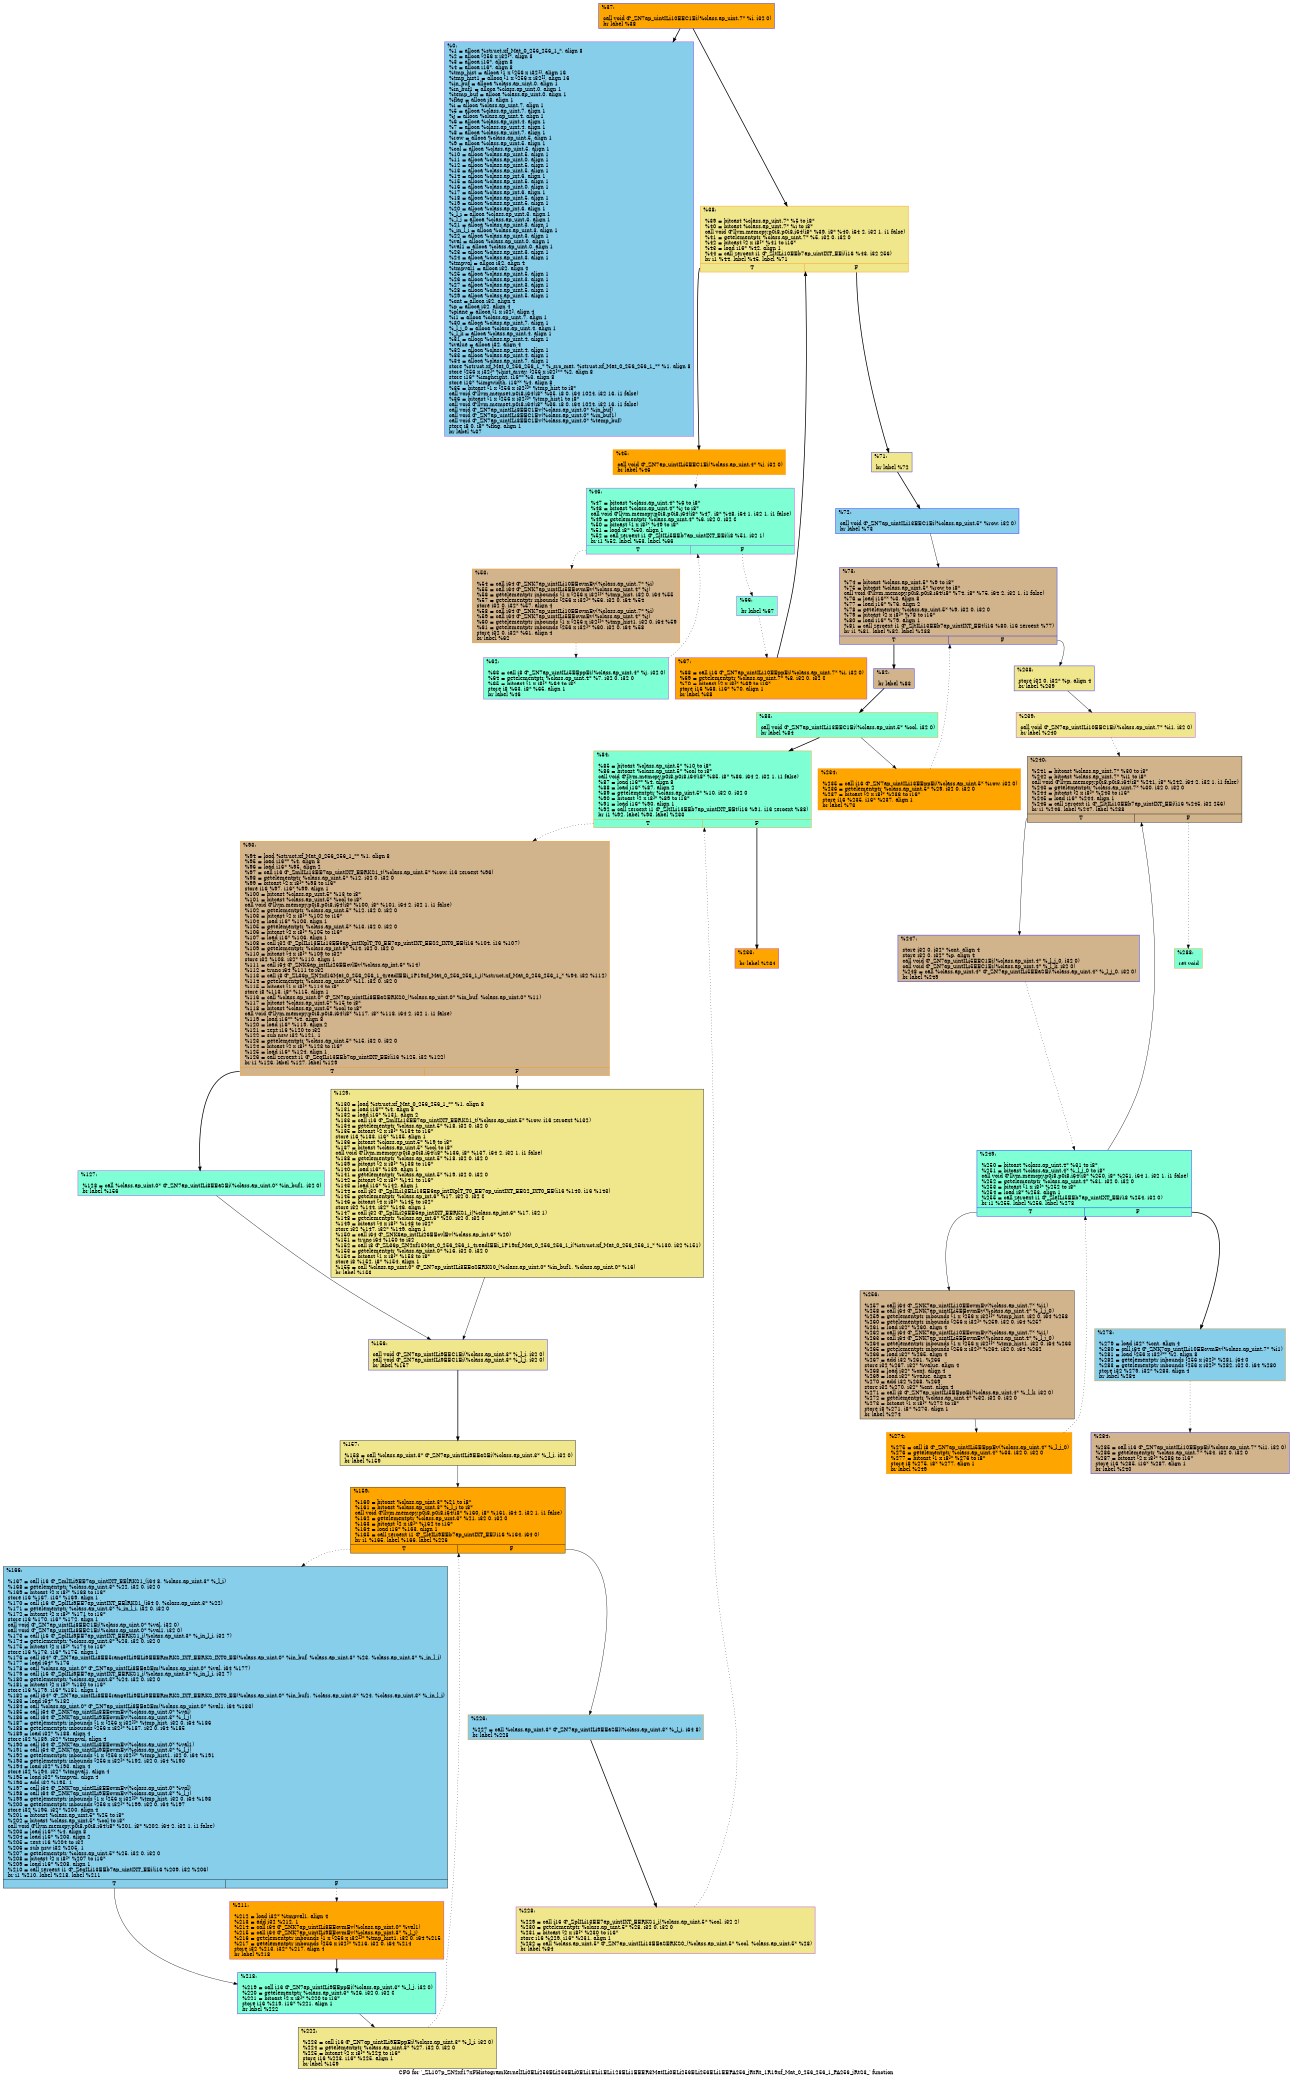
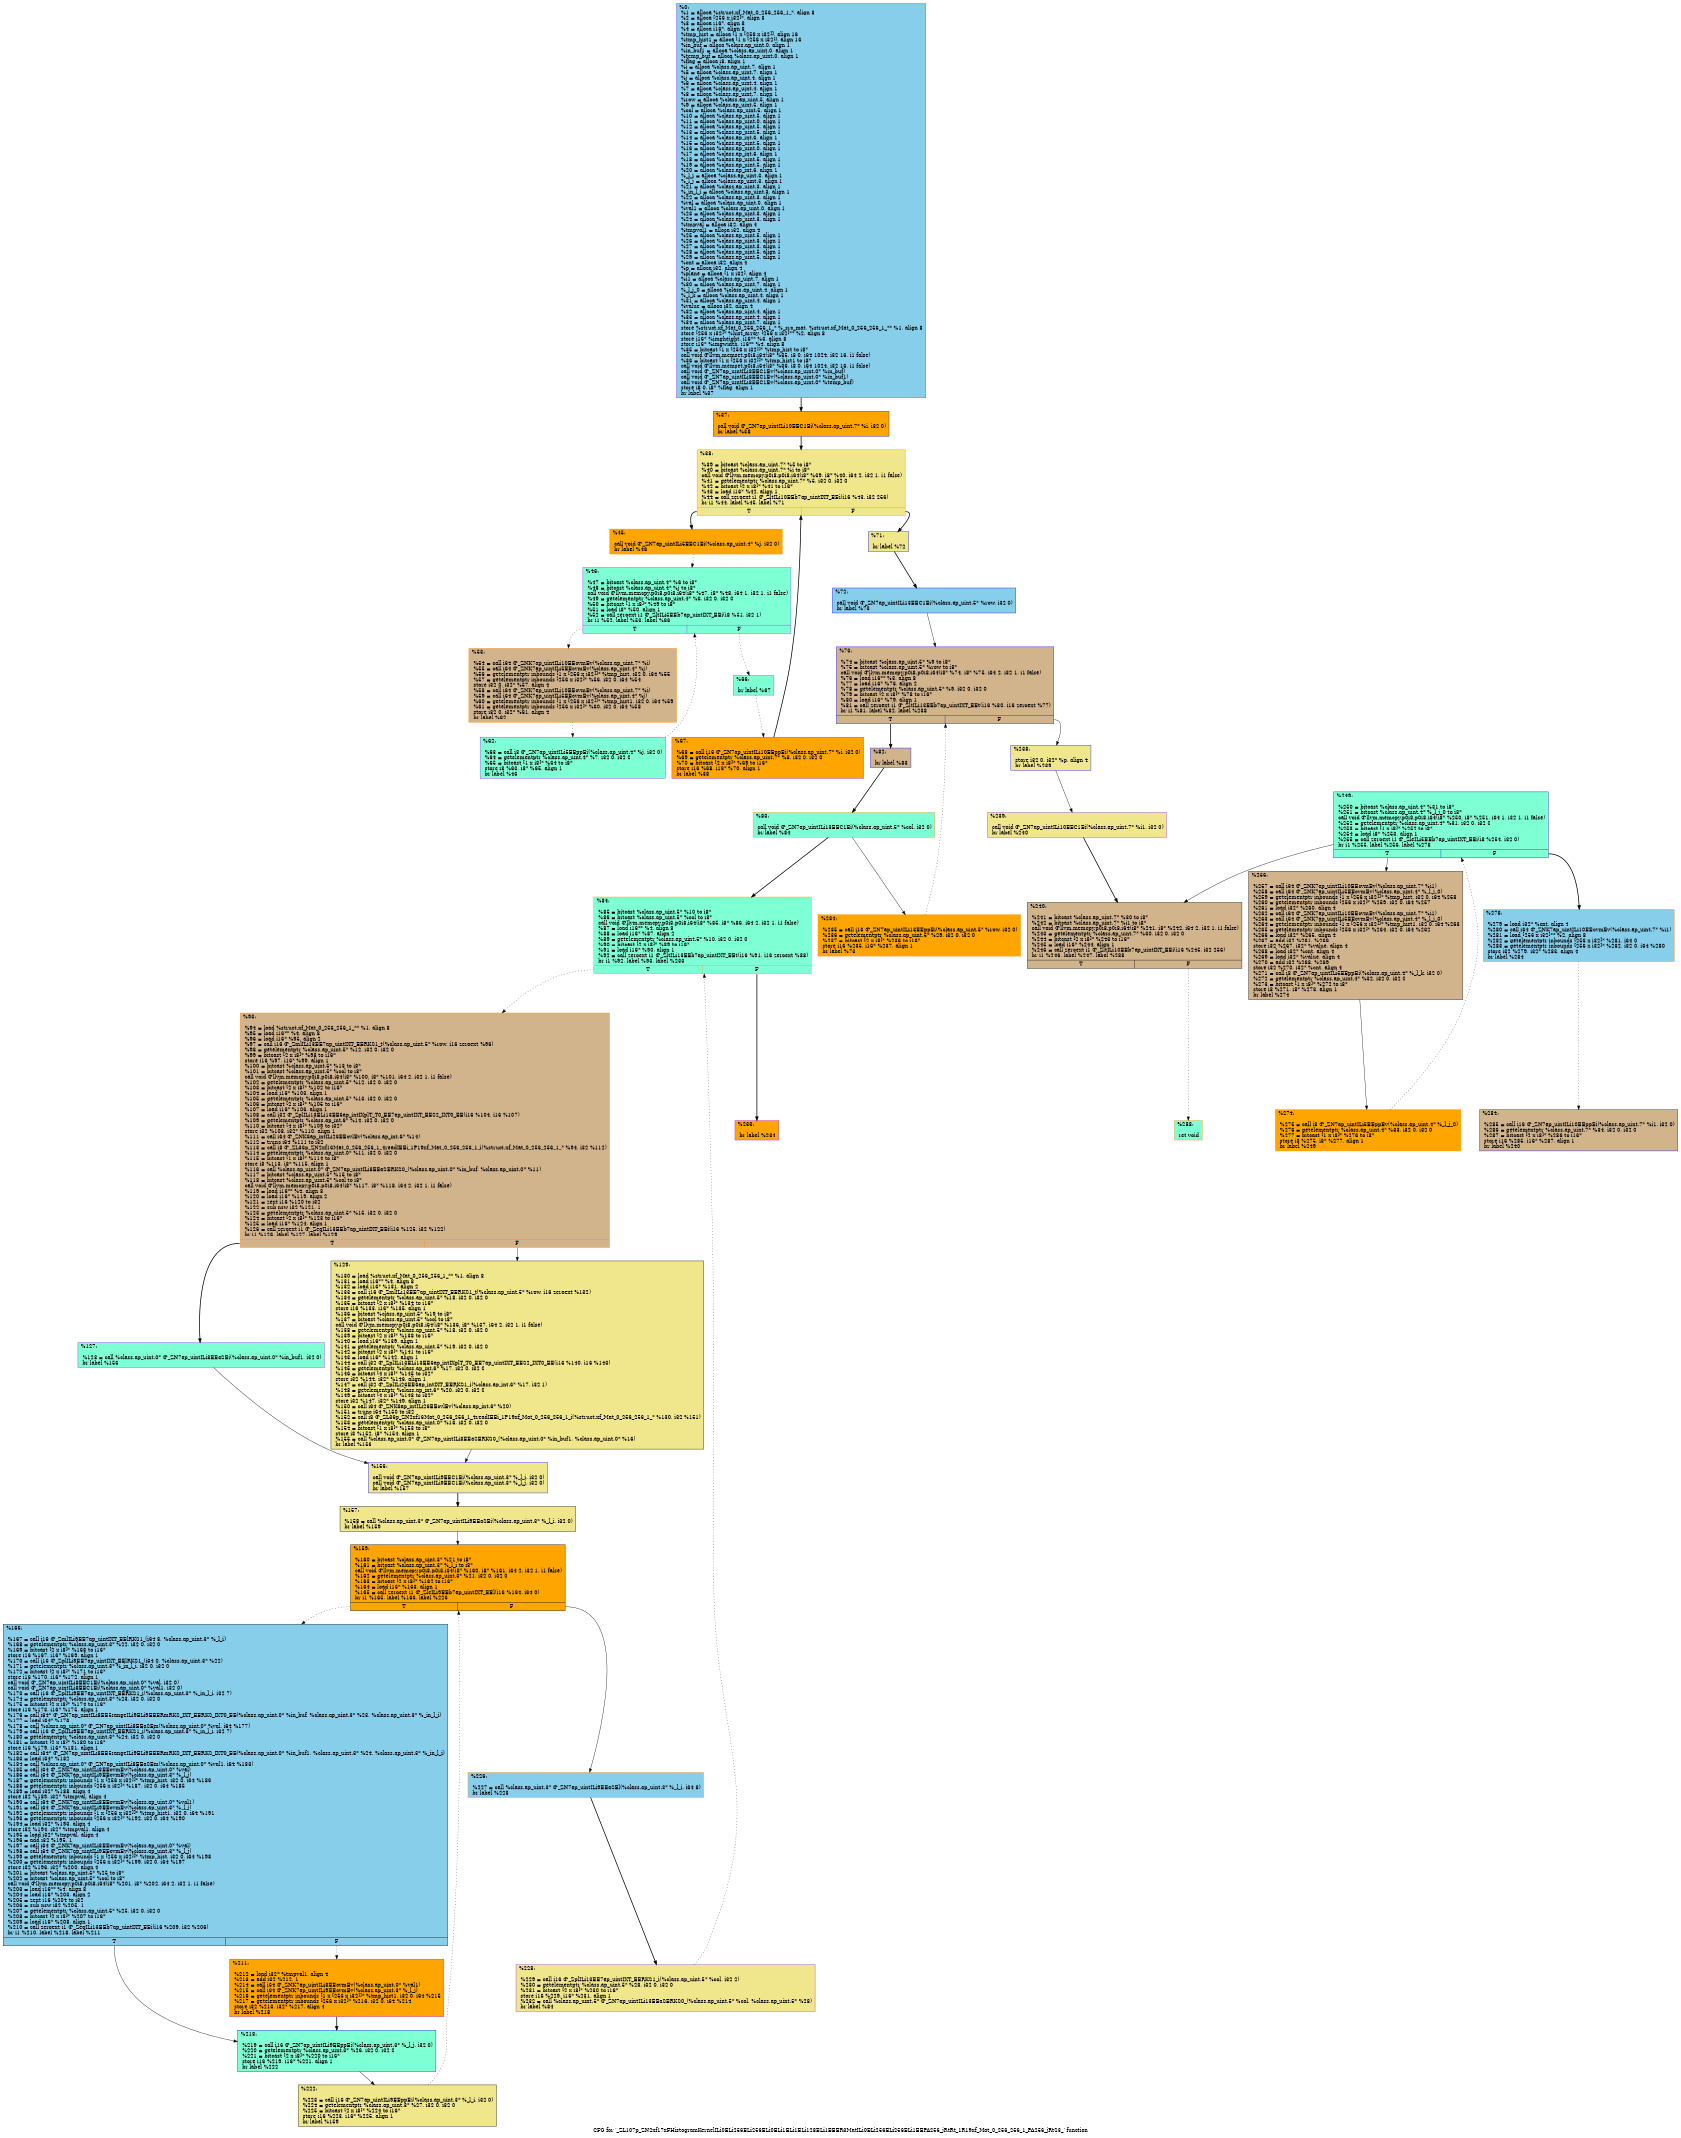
edge "%37:" -> "%0:": reversed
edge "%239:" -> "%240:": style dotted -> bold
node "%247:": removed
